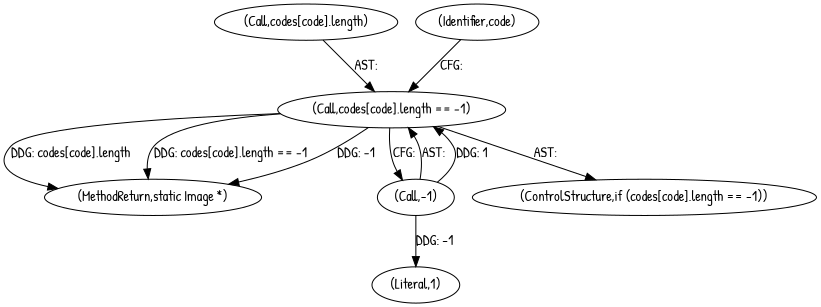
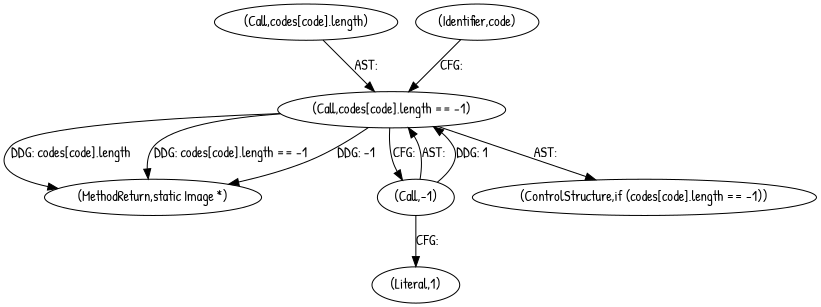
edge "(Call,-1)" -> "(Literal,1)": label "DDG: -1" -> "CFG: "
